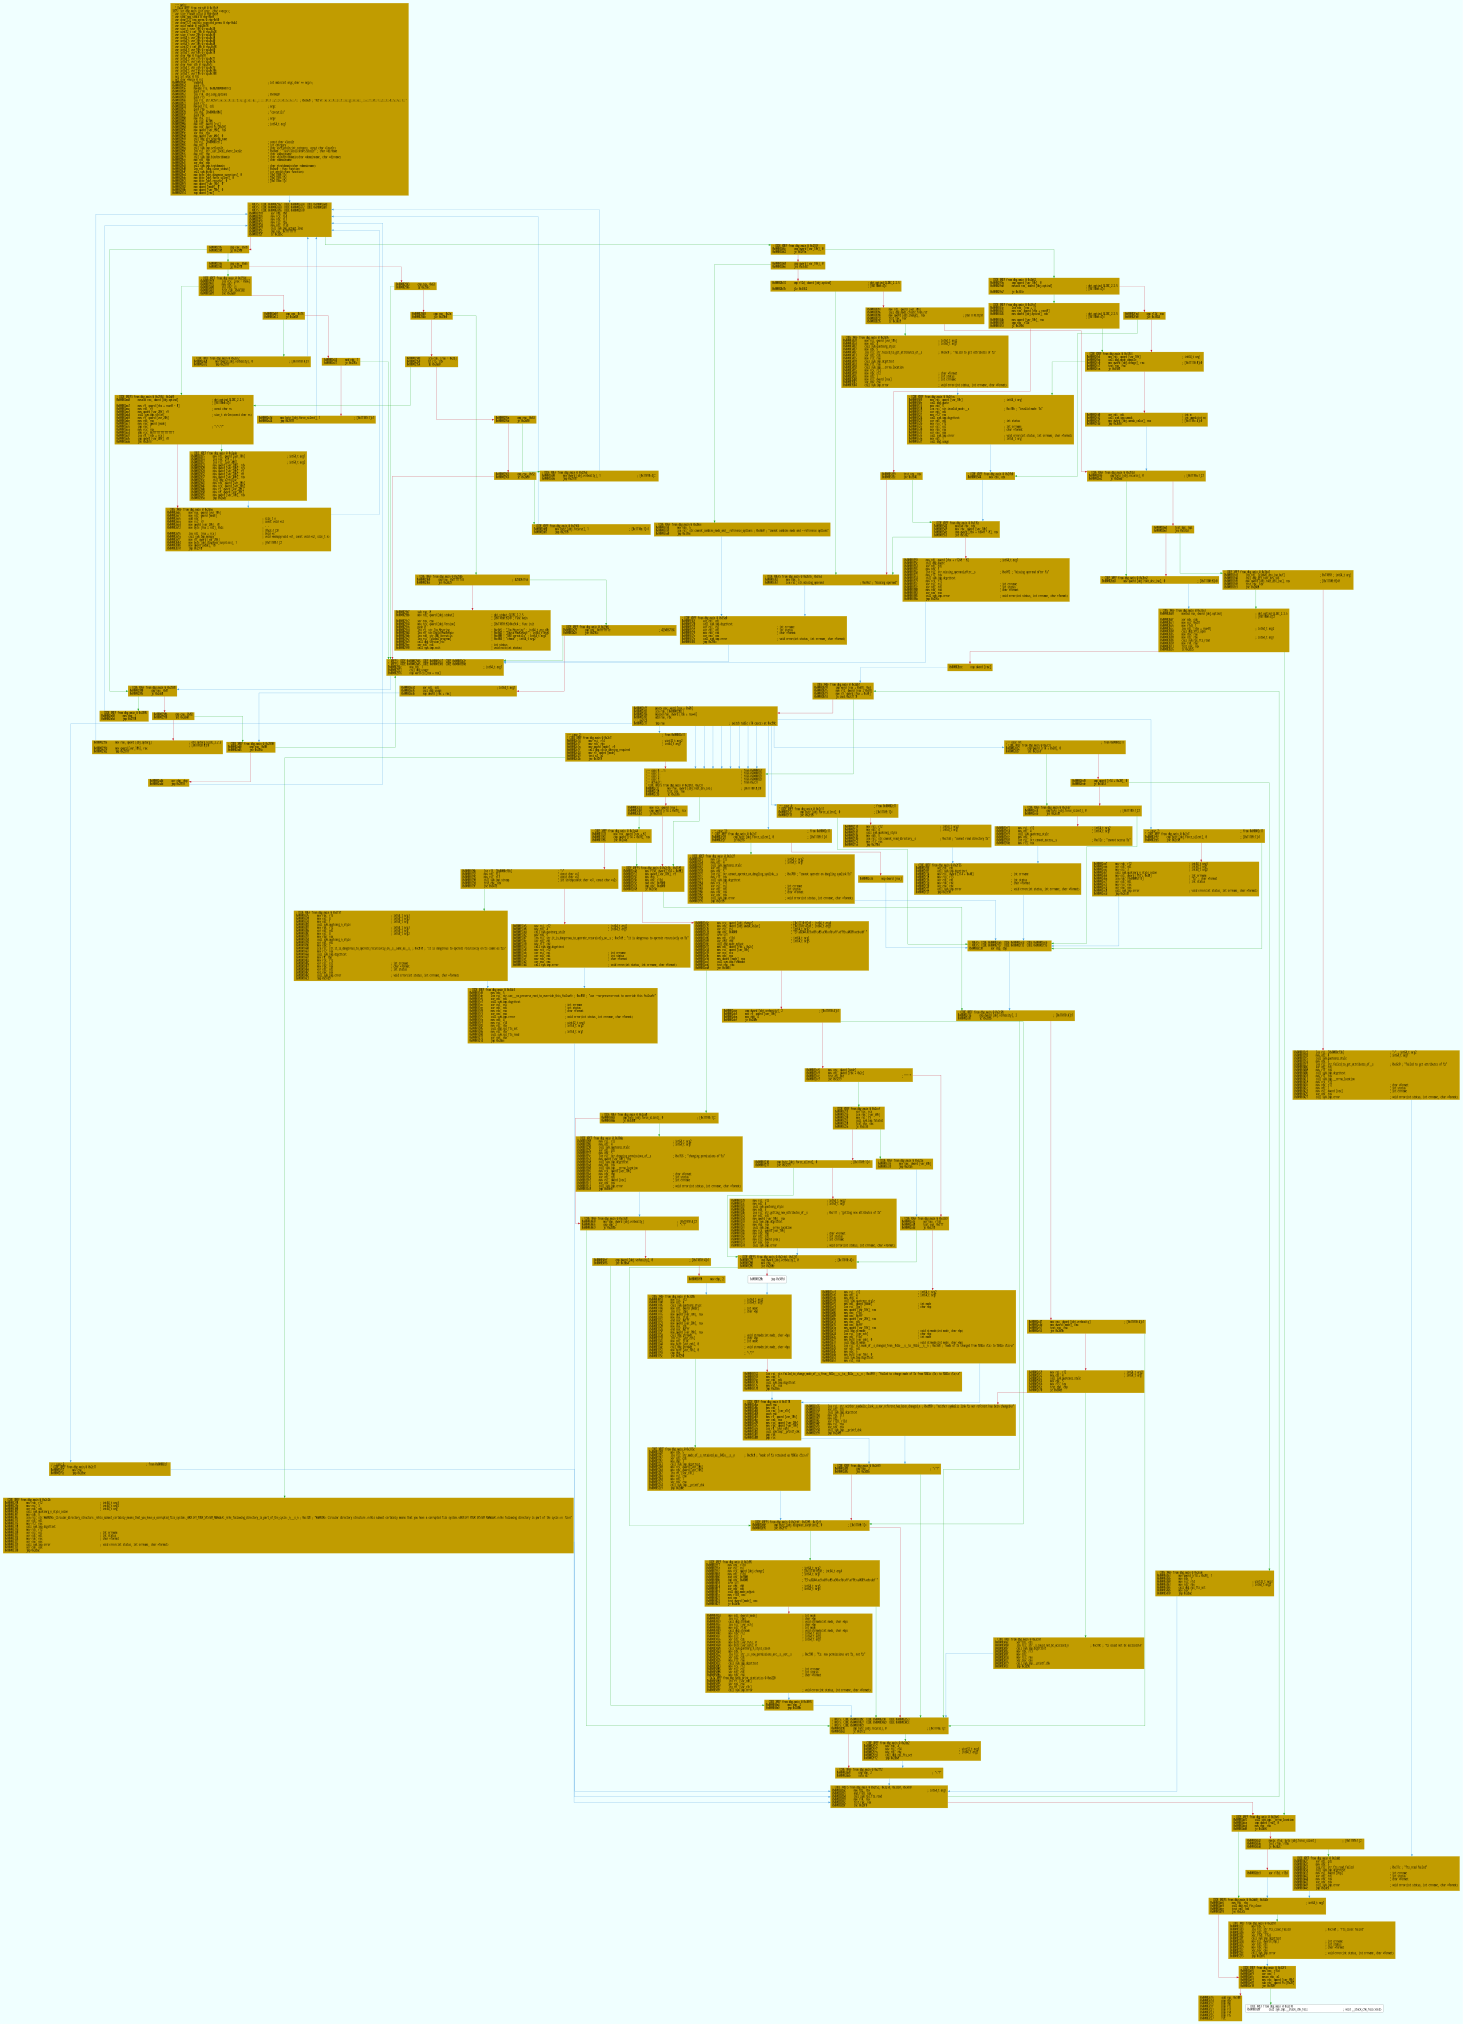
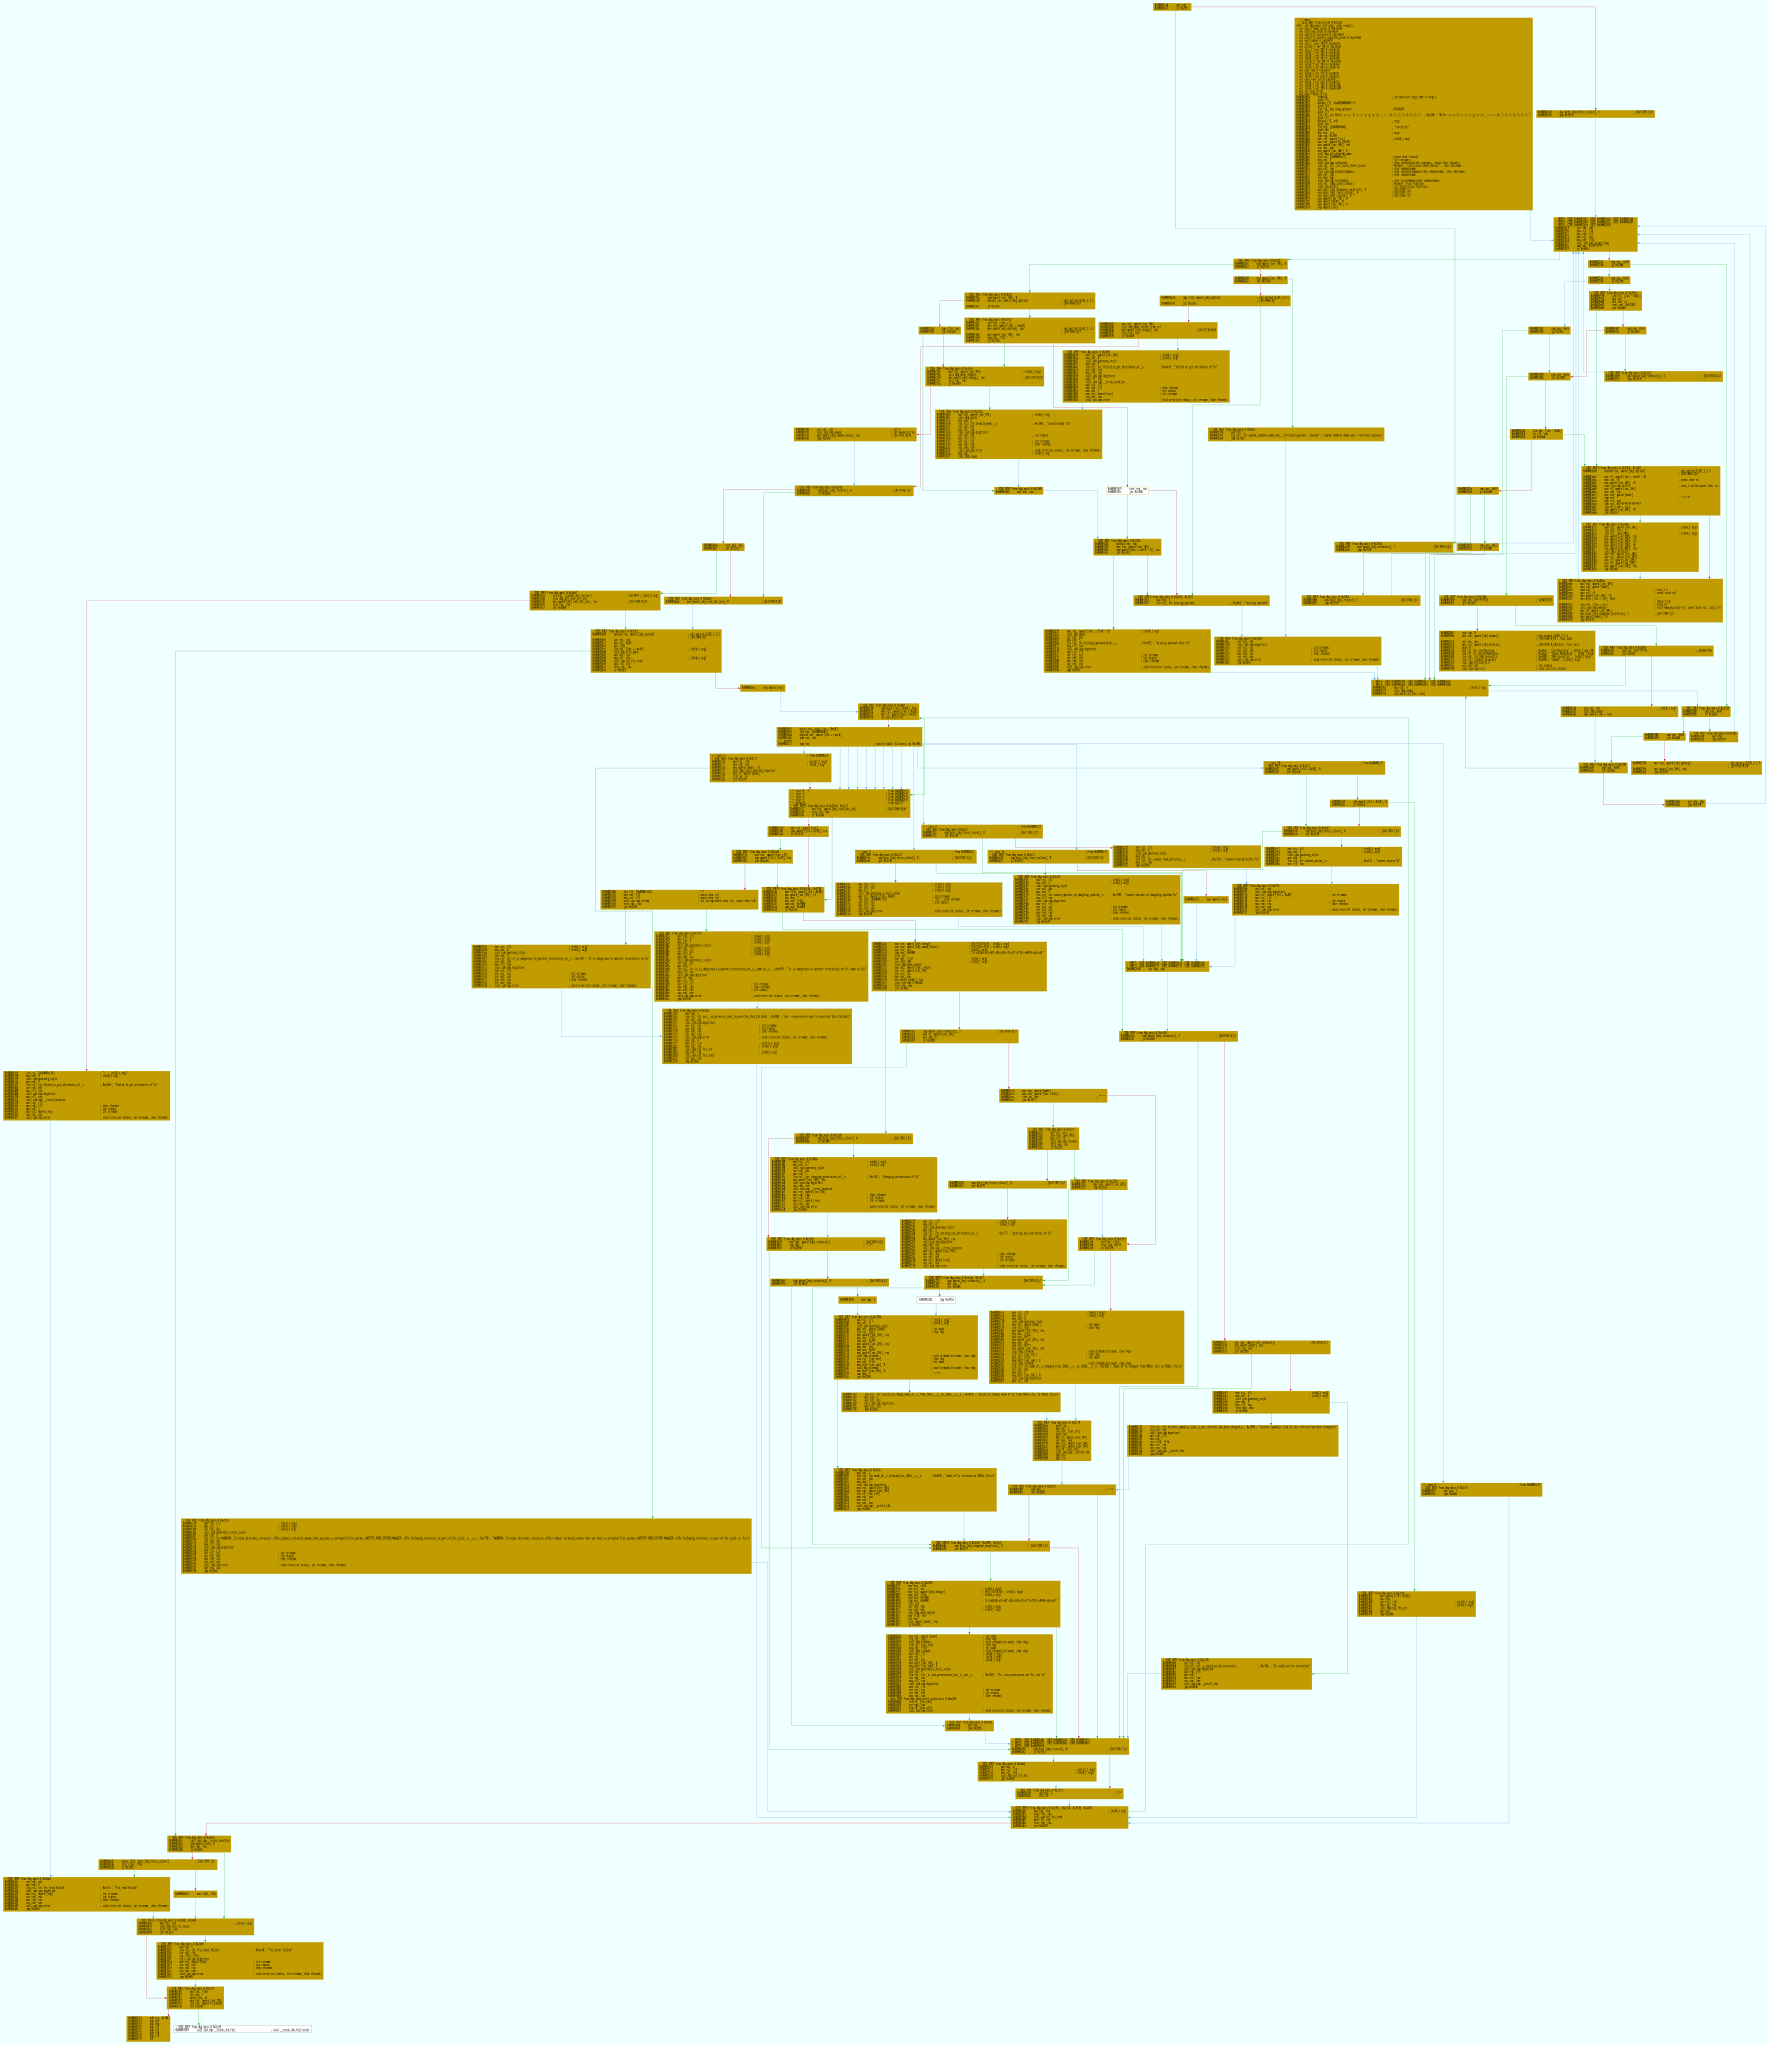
edge "0x0000293a      cmp eax, 0x65 0x0000293d      jg 0x29f8" -> "0x00002943      cmp eax, 0x63 0x00002946      jg 0x296c": color #c50f1f -> #3a96dd
edge "0x00002943      cmp eax, 0x63 0x00002946      jg 0x296c" -> "0x00002948      cmp eax, 0x2a 0x0000294b      jle 0x29b0": color #c50f1f -> #13a10e
edge "0x00002a0f      cmp eax, 0x76 0x00002a12      je 0x2a68" -> "0x00002a14      and edx, 1 0x00002a17      je 0x296c": now "0x00002a0f      cmp eax, 0x76 0x00002a12      je 0x2a68" -> "0x00002948      cmp eax, 0x2a 0x0000294b      jle 0x29b0"
edge "0x0000295a      cmp eax, 0x63 0x0000295d      je 0x2a90" -> "0x00002963      cmp eax, 0x52 0x00002966      je 0x2a80": color #c50f1f -> #13a10e
node "0x00003359      test rax, rax 0x0000335c      jne 0x3546": fillcolor #c19c00 -> white
